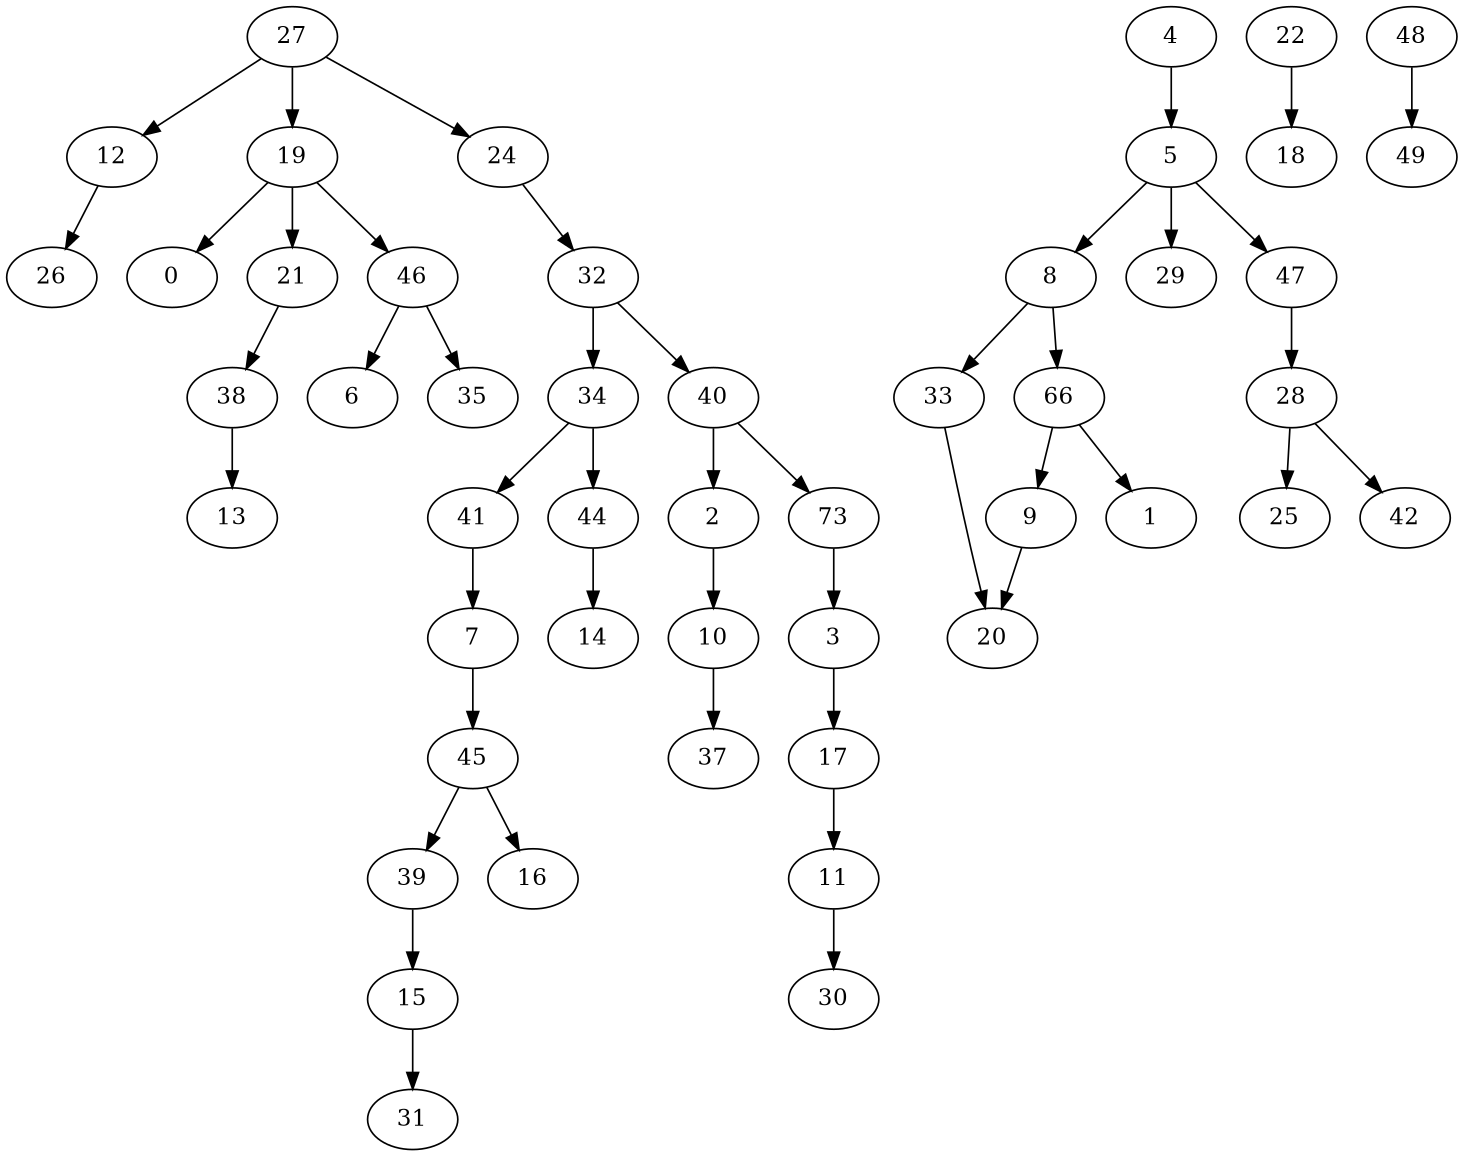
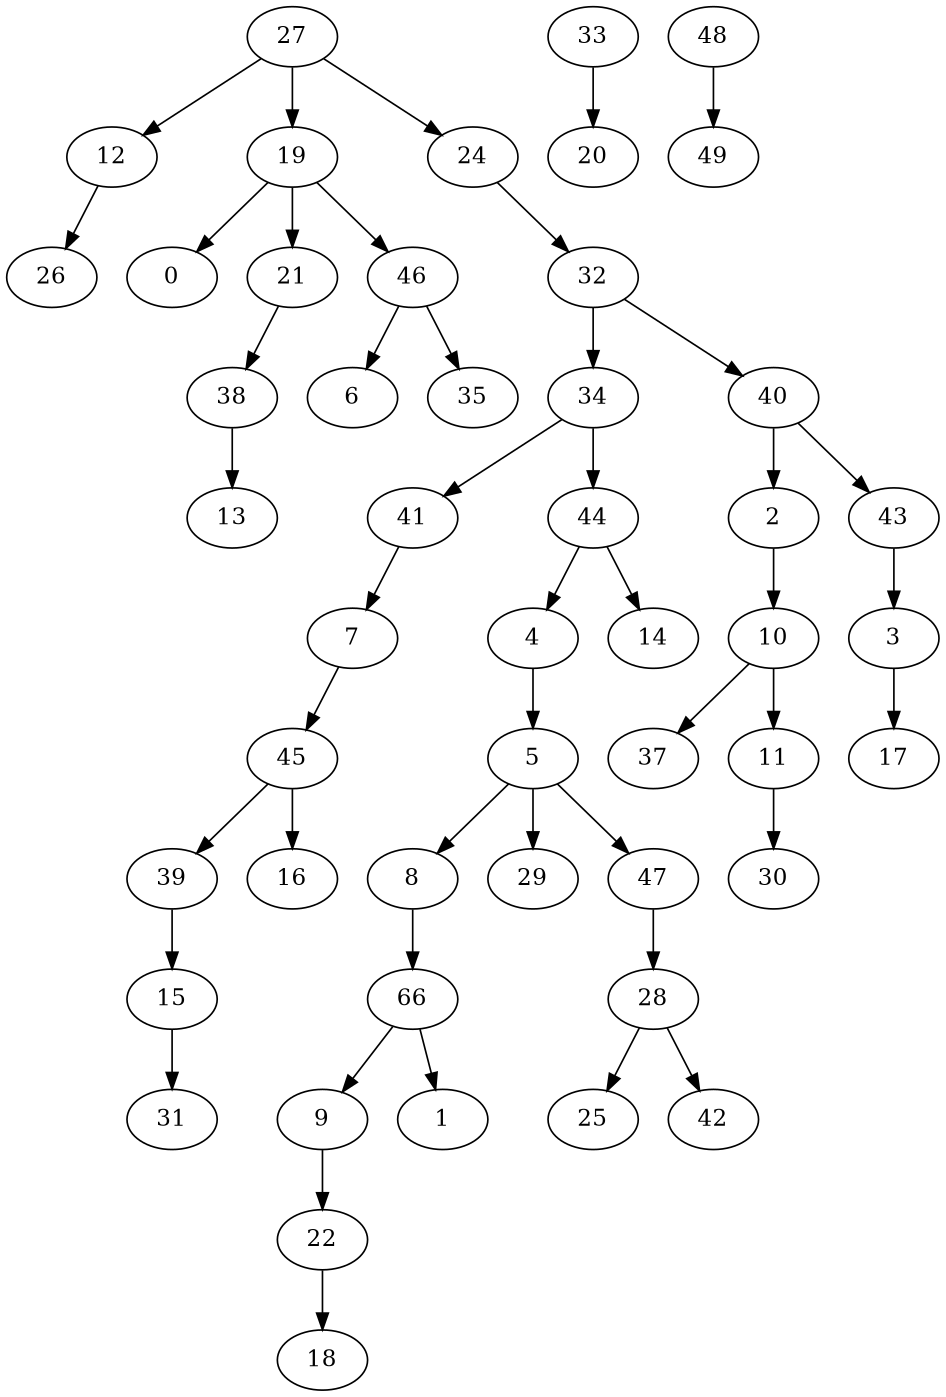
edge "8" -> "33": removed
node "73": label "73" -> "43"
edge "9" -> "20": now "9" -> "22"
edge "44" -> "4": added
edge "17" -> "11": now "10" -> "11"
